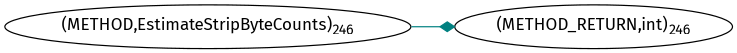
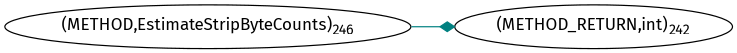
node "(METHOD_RETURN,int)": text "246" -> "242"
